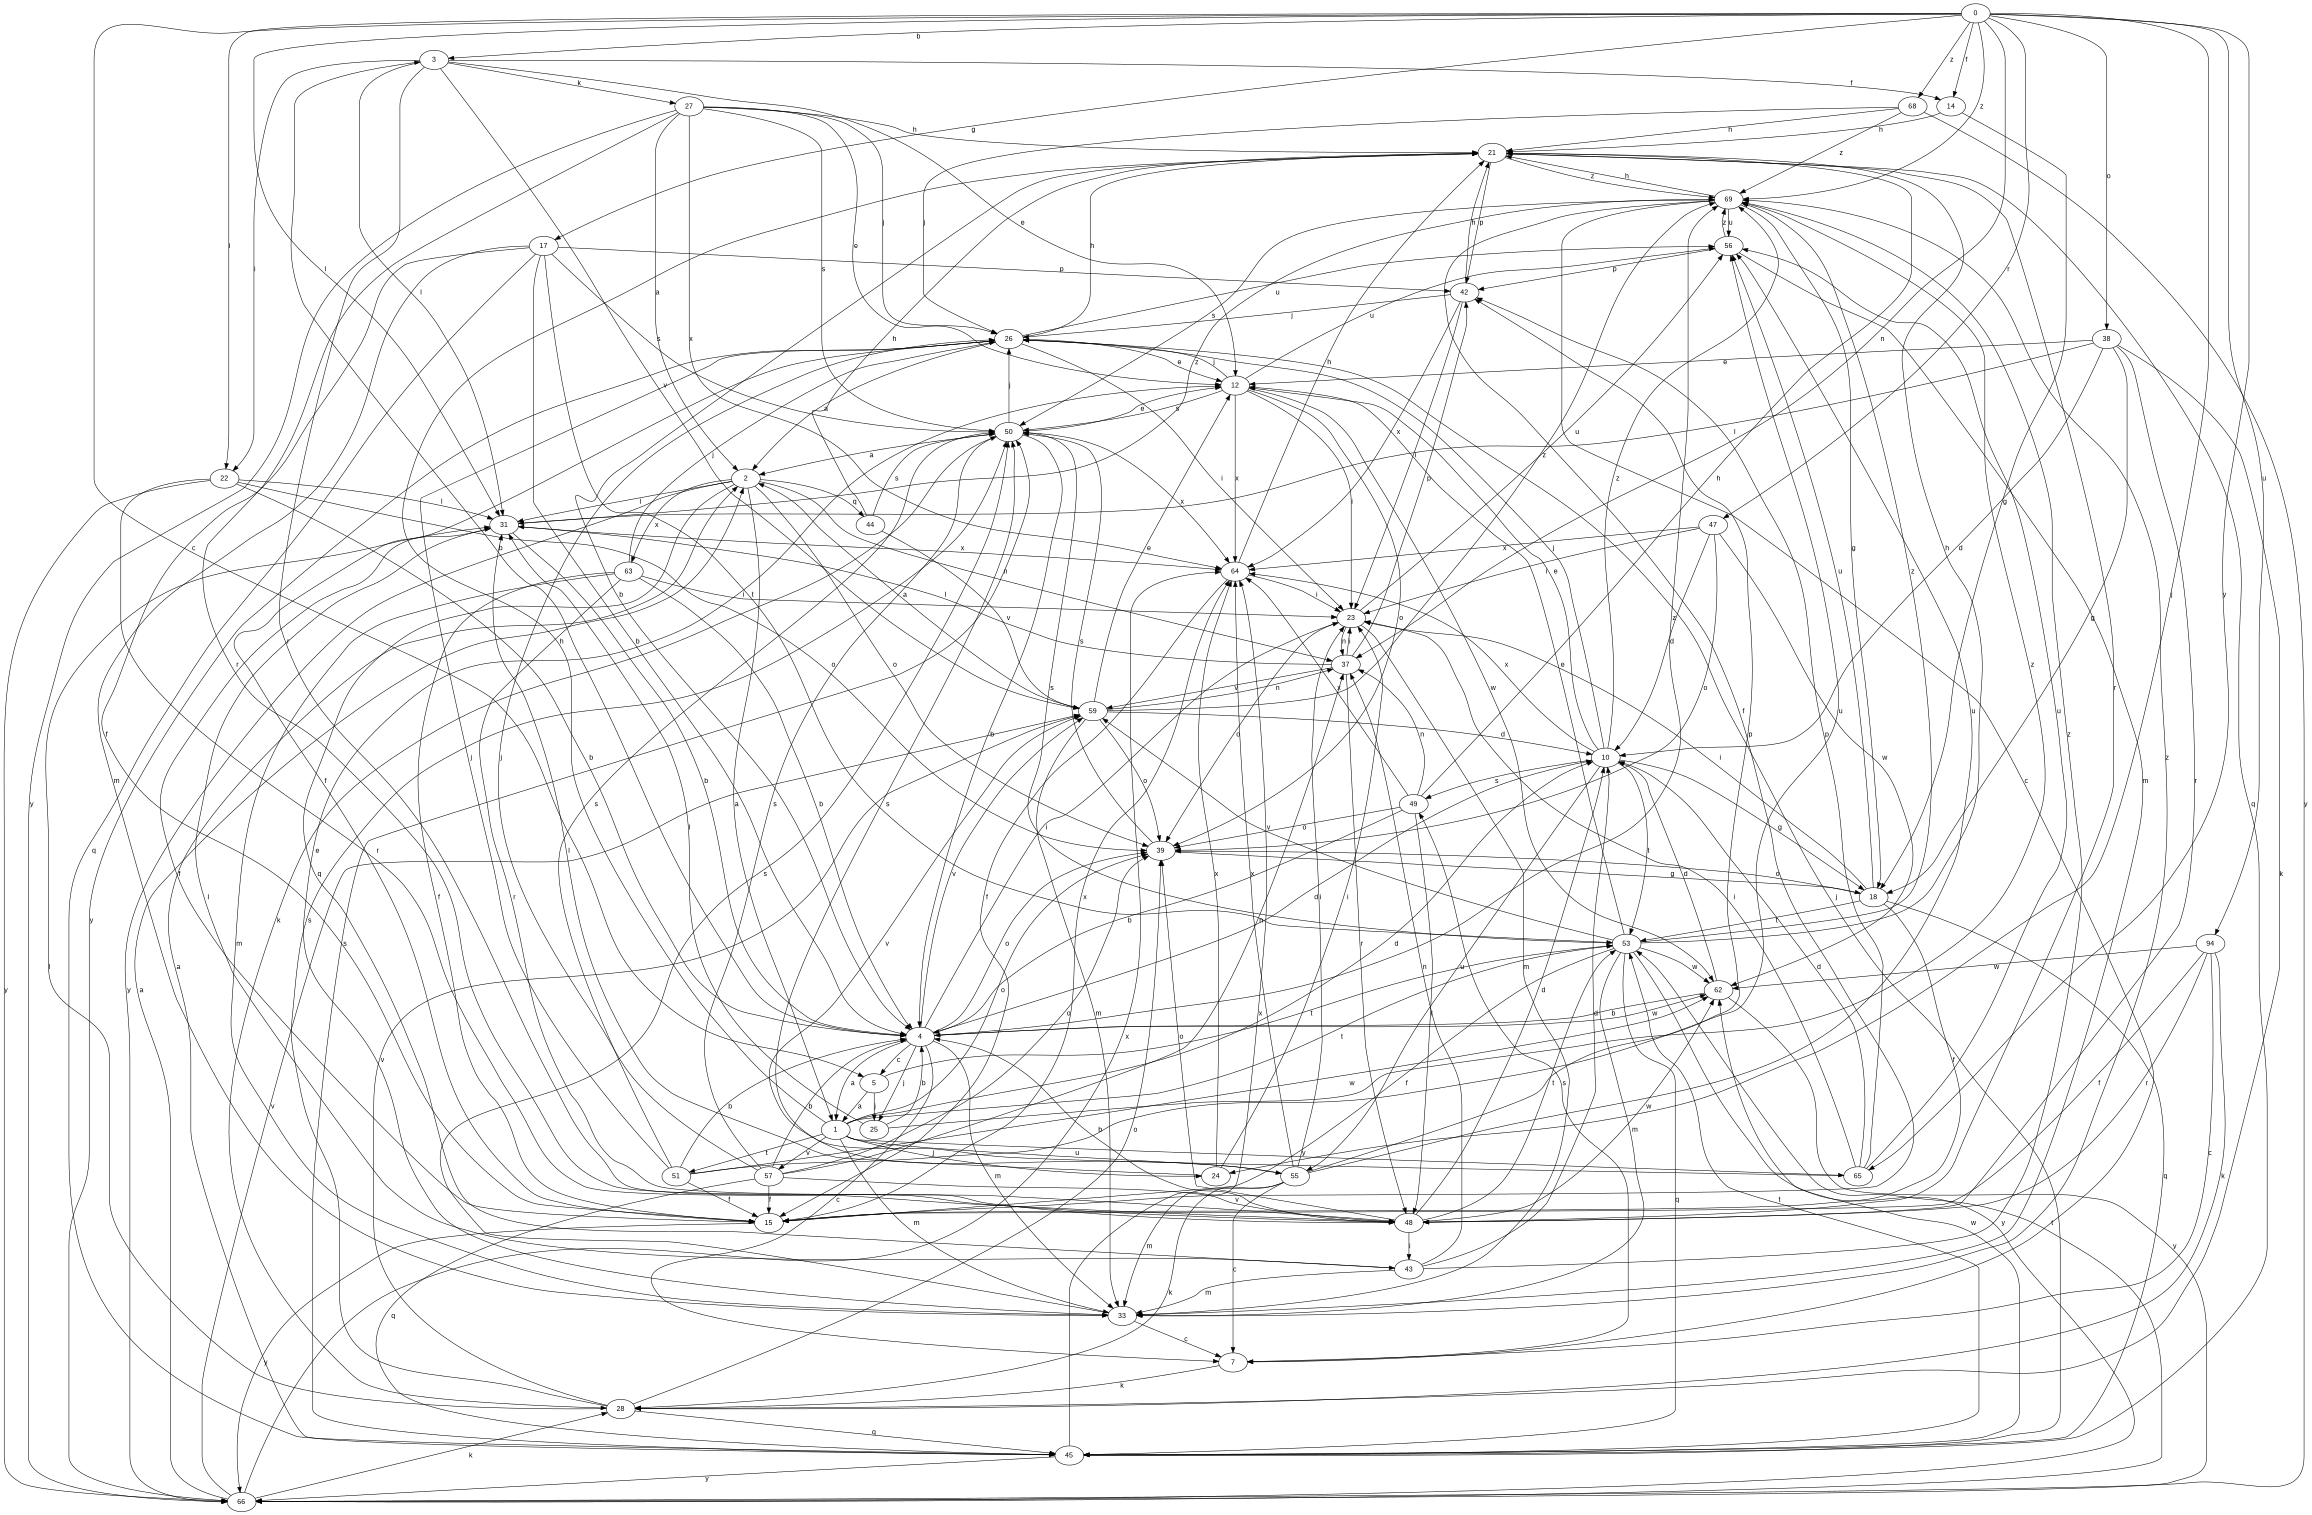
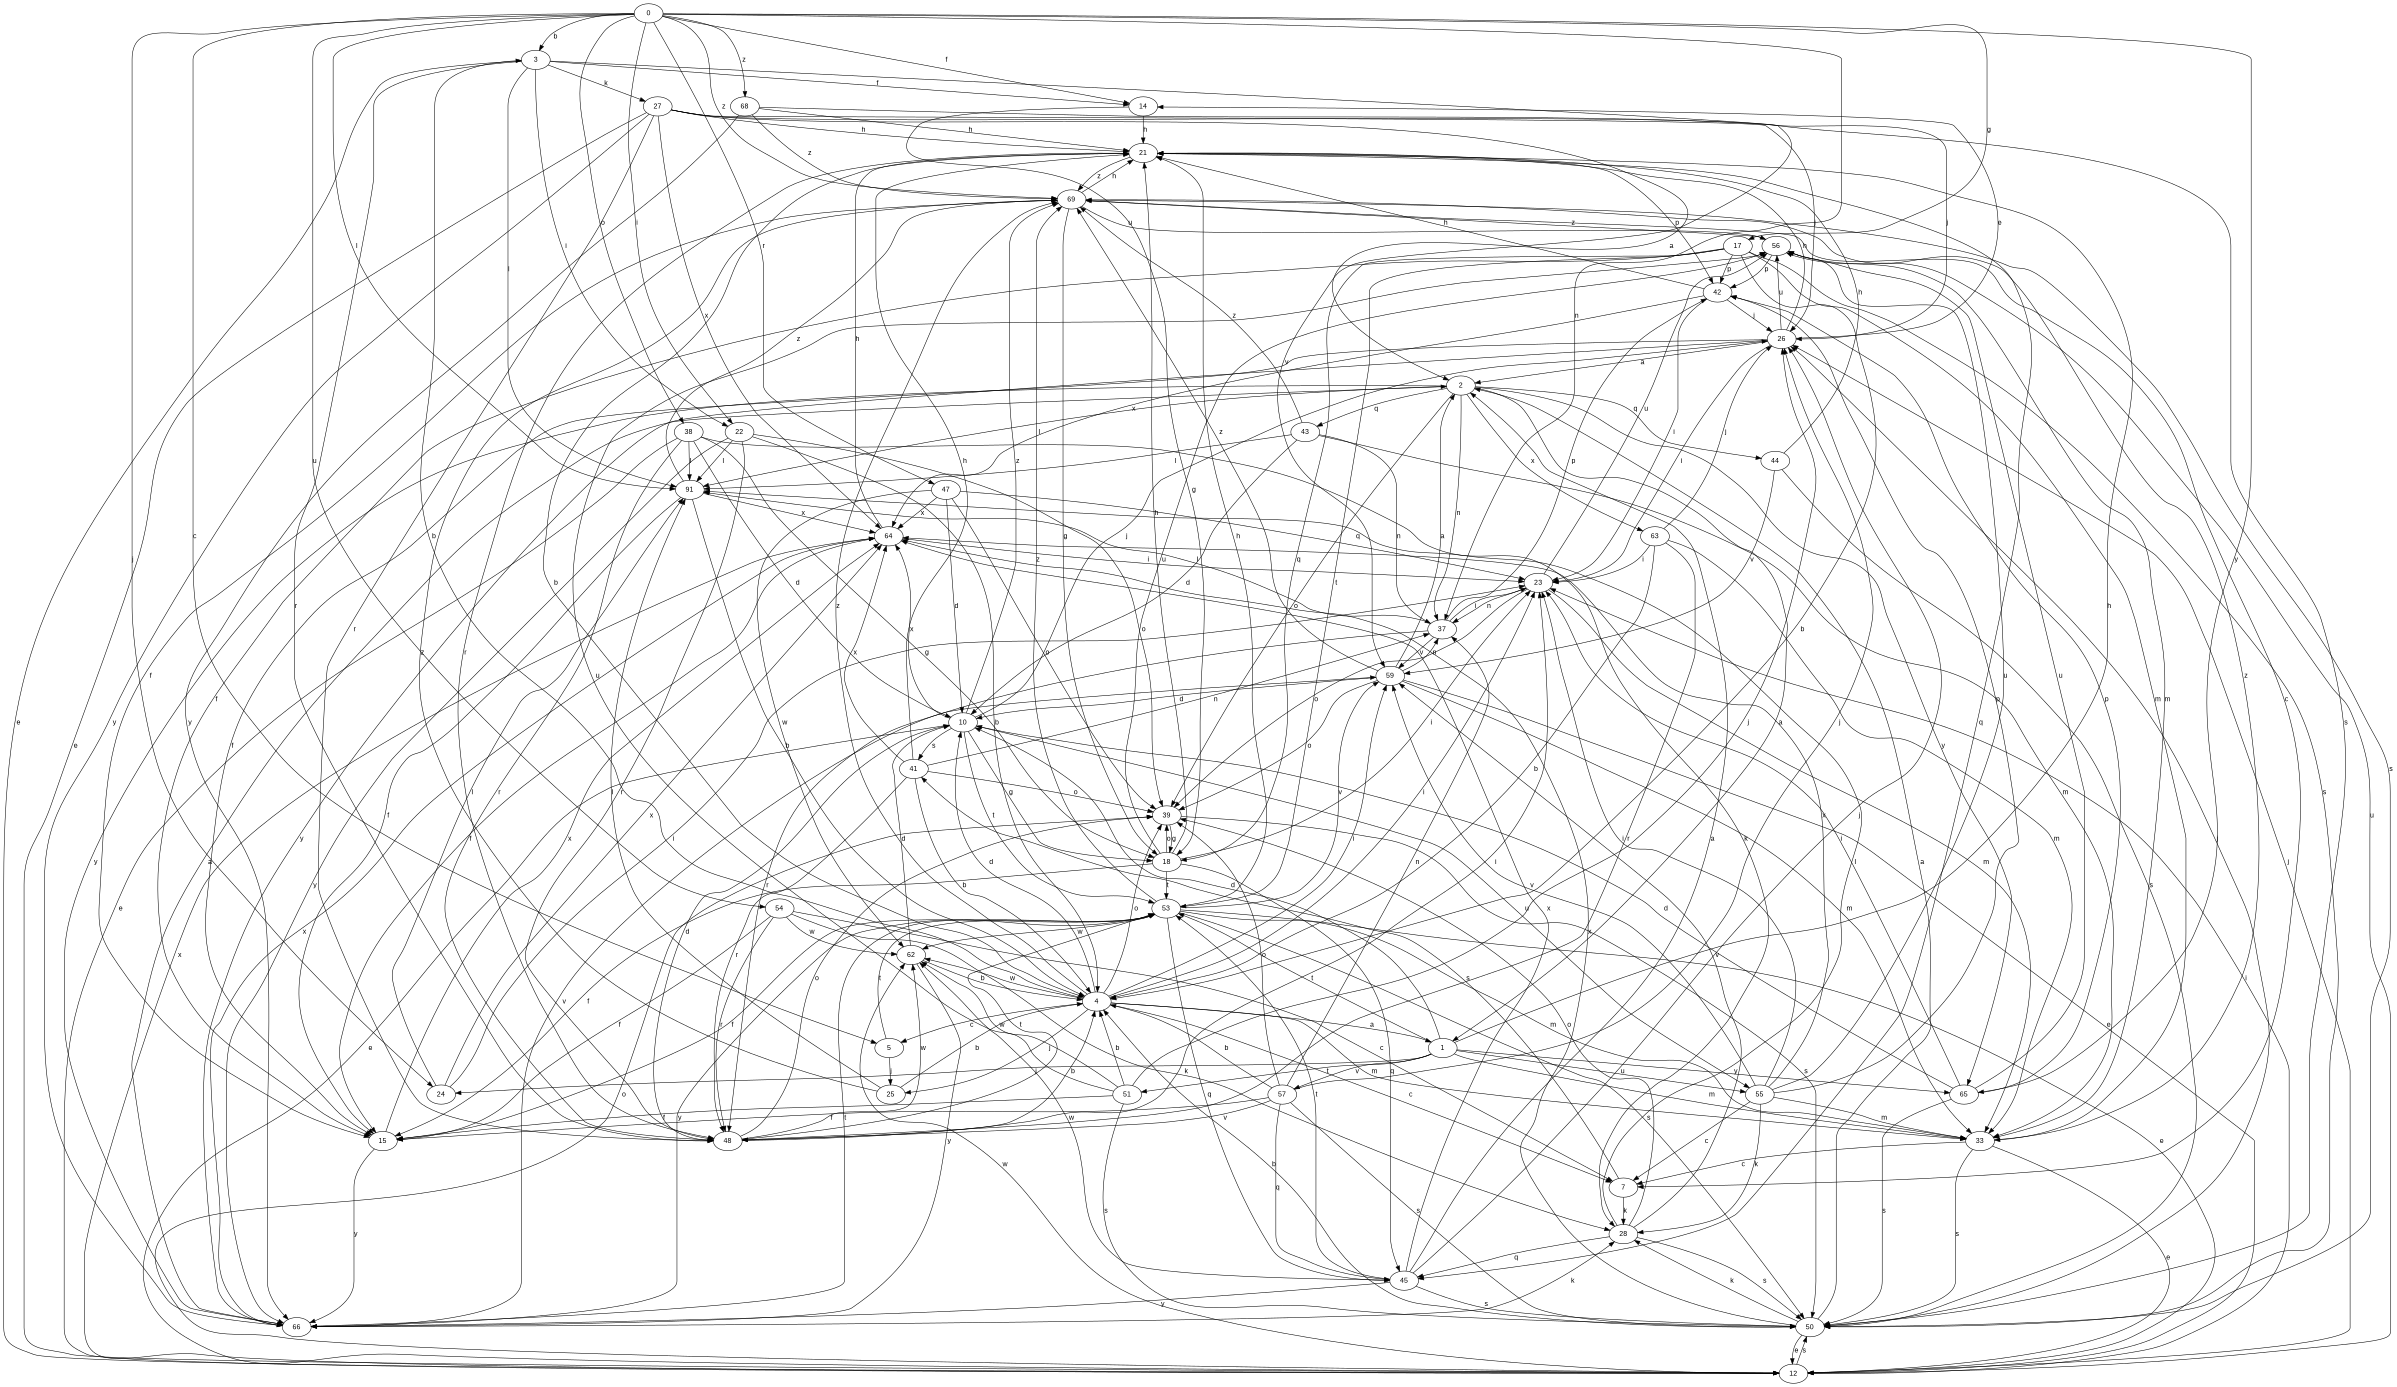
edge "26" -> "12": now "26" -> "14"
node "31": label "31" -> "91"
edge "18" -> "21": added, label "h"
edge "47" -> "23": label "i" -> "q"
edge "2" -> "65": added, label "y"
node "49": label "49" -> "41"
edge "4" -> "59": label "v" -> "i"
edge "63" -> "15": removed, label "f"
node "94": label "94" -> "54"
edge "1" -> "39": removed, label "o"
edge "5" -> "1": removed, label "a"
edge "17" -> "45": now "17" -> "18"
edge "48" -> "43": now "48" -> "23"
